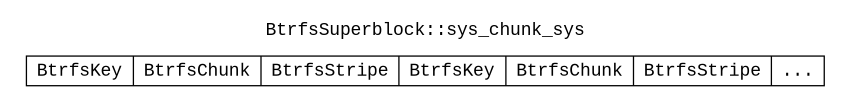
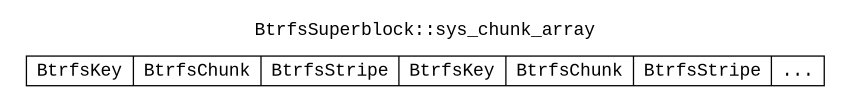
cluster "BtrfsSuperblock::sys_chunk_sys": label "BtrfsSuperblock::sys_chunk_sys" -> "BtrfsSuperblock::sys_chunk_array"
